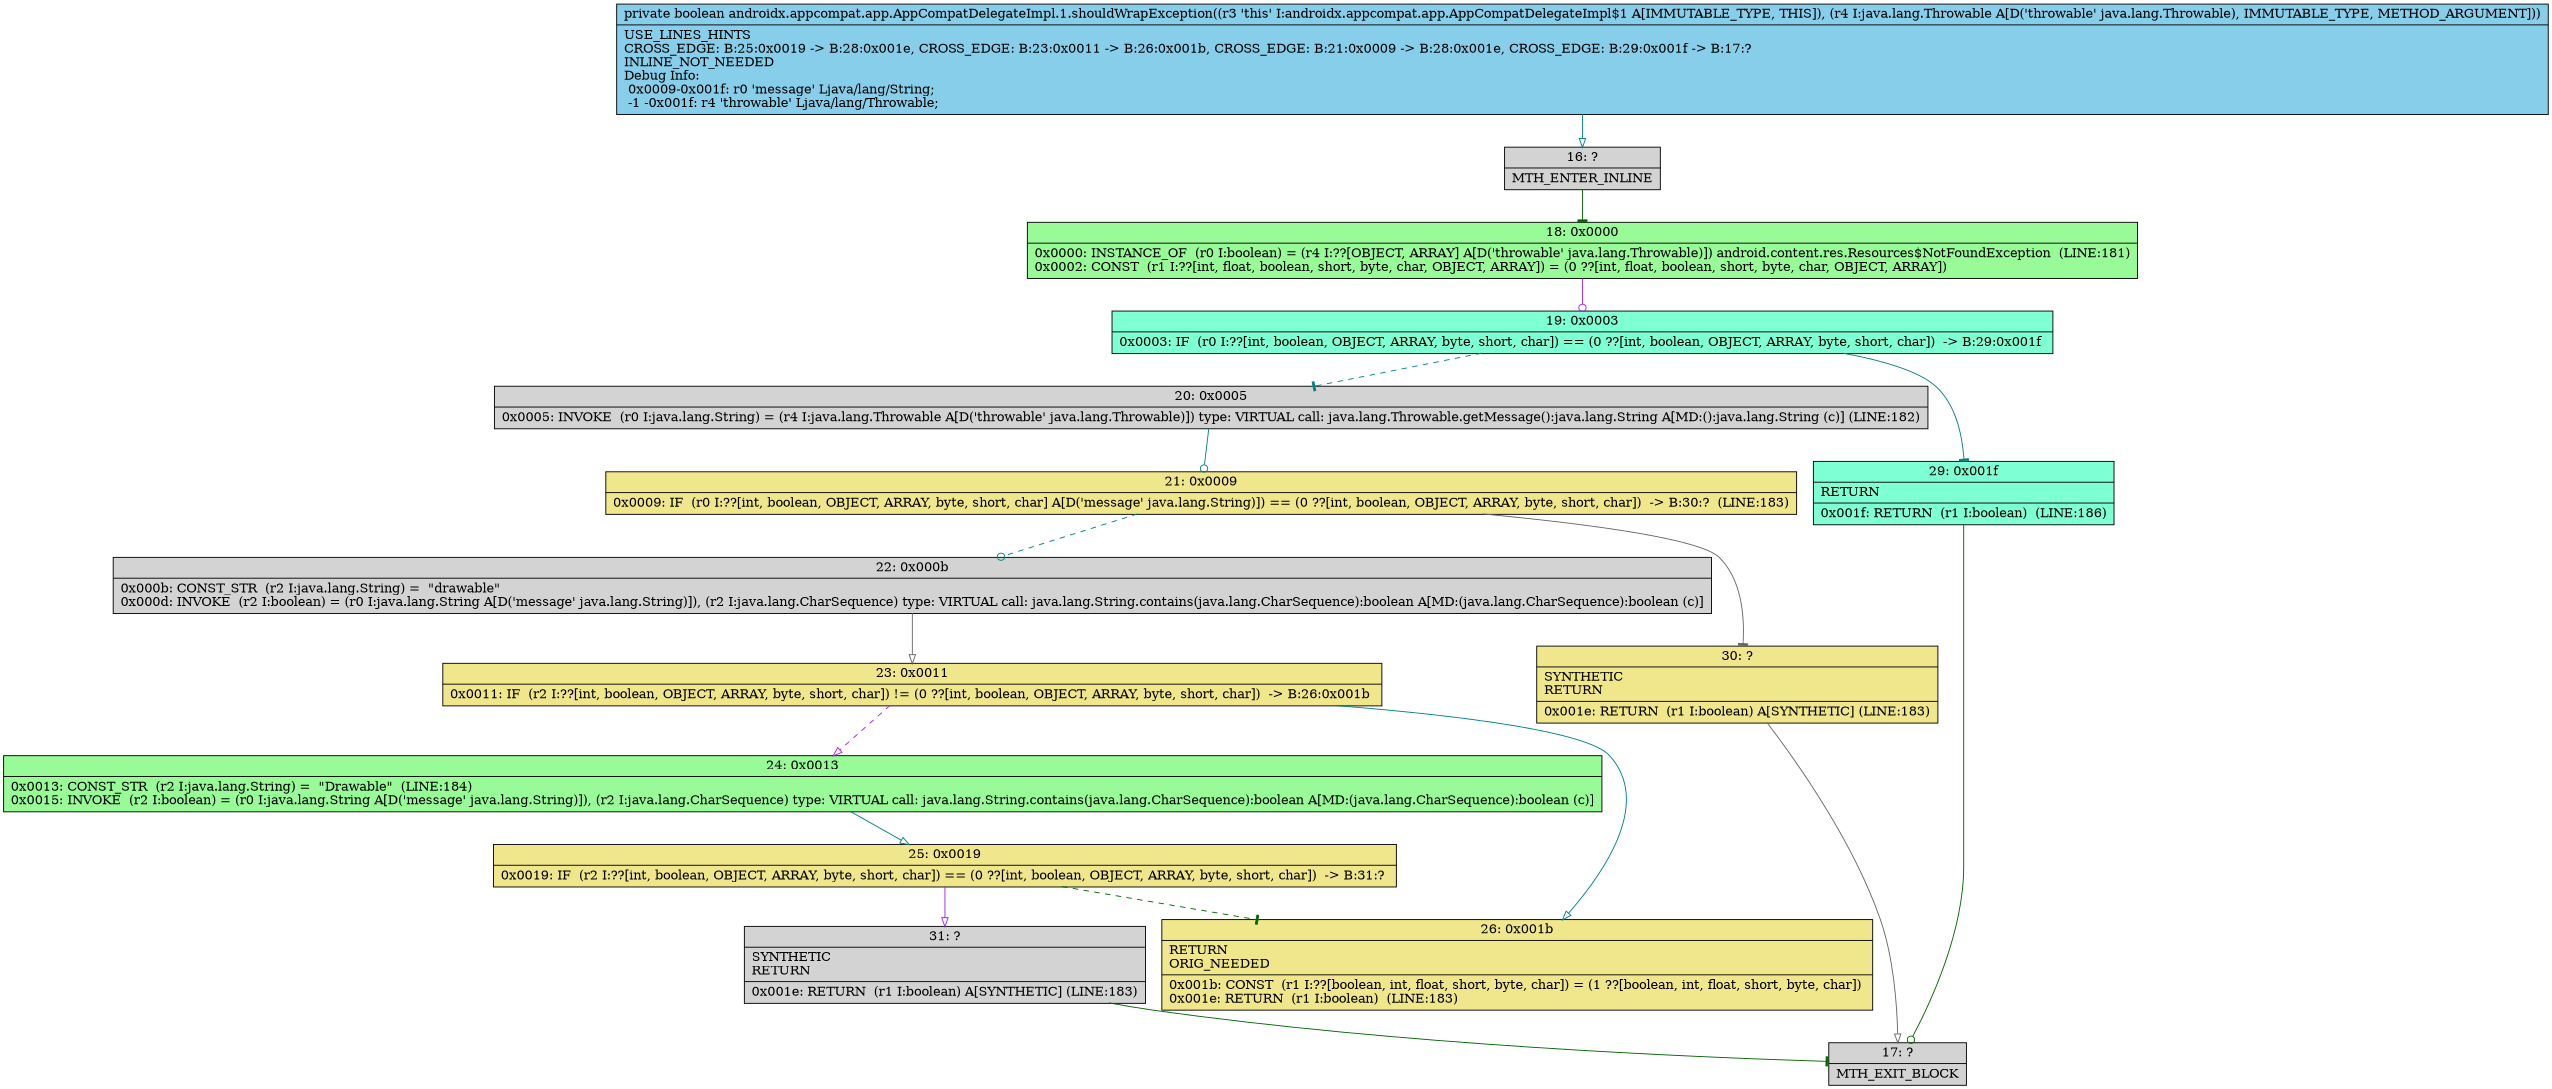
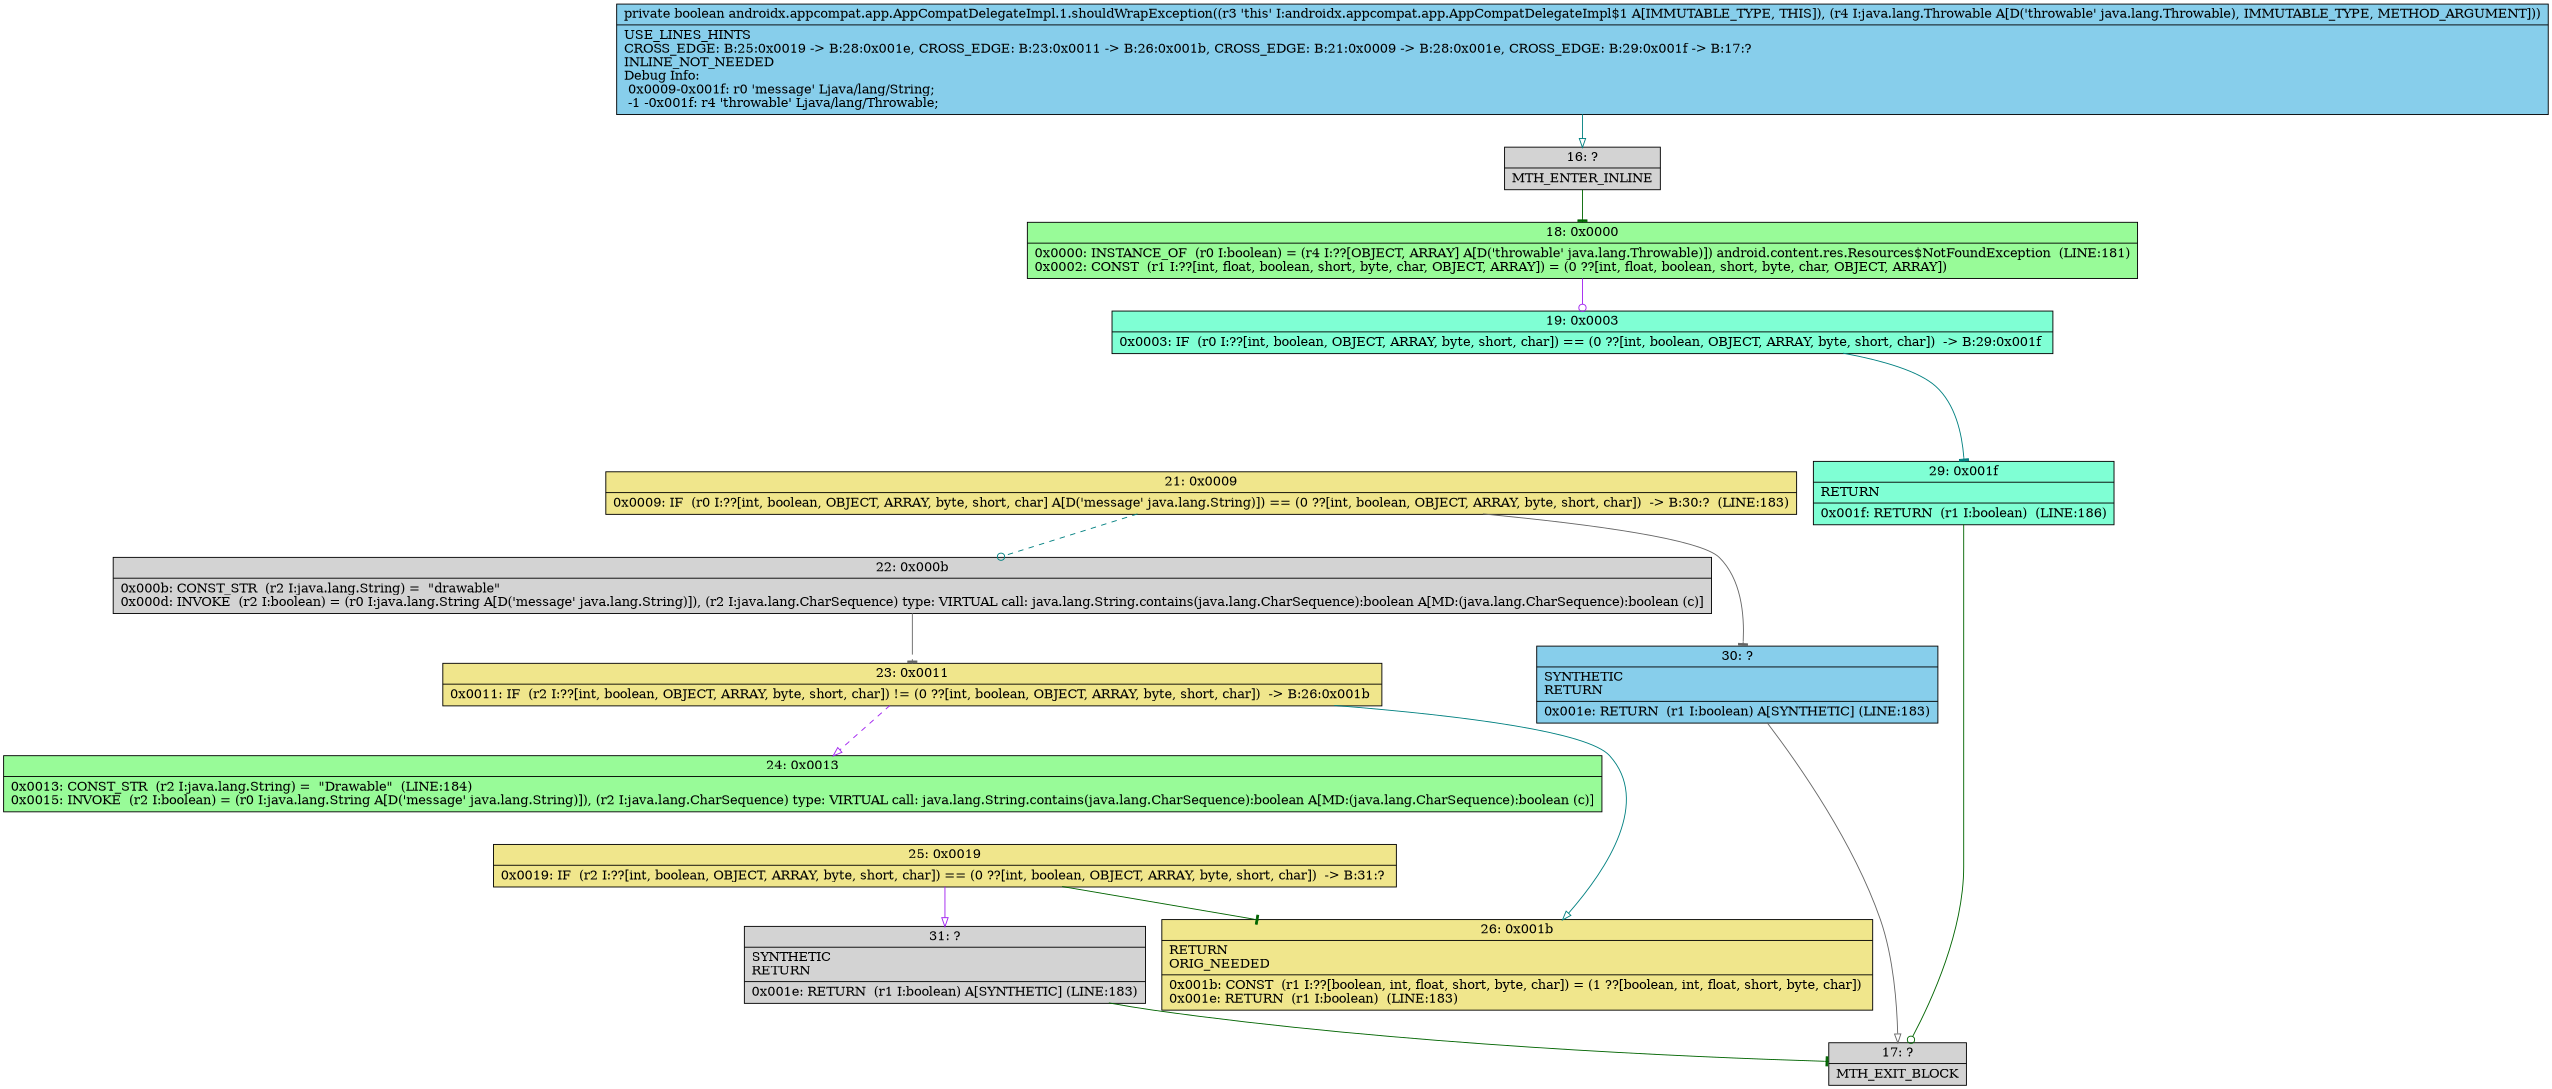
node "20: 0x0005": removed
edge "22: 0x000b" -> "23: 0x0011": arrowhead onormal -> tee
node "30: ?": fillcolor khaki -> skyblue
edge "24: 0x0013" -> "25: 0x0019": removed
edge "25: 0x0019" -> "26: 0x001b": style dashed -> solid
